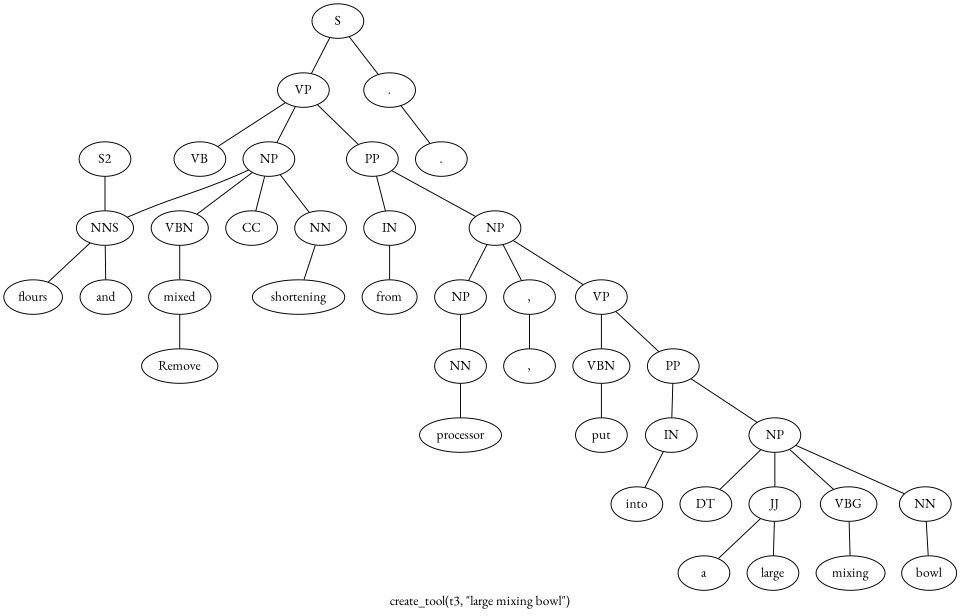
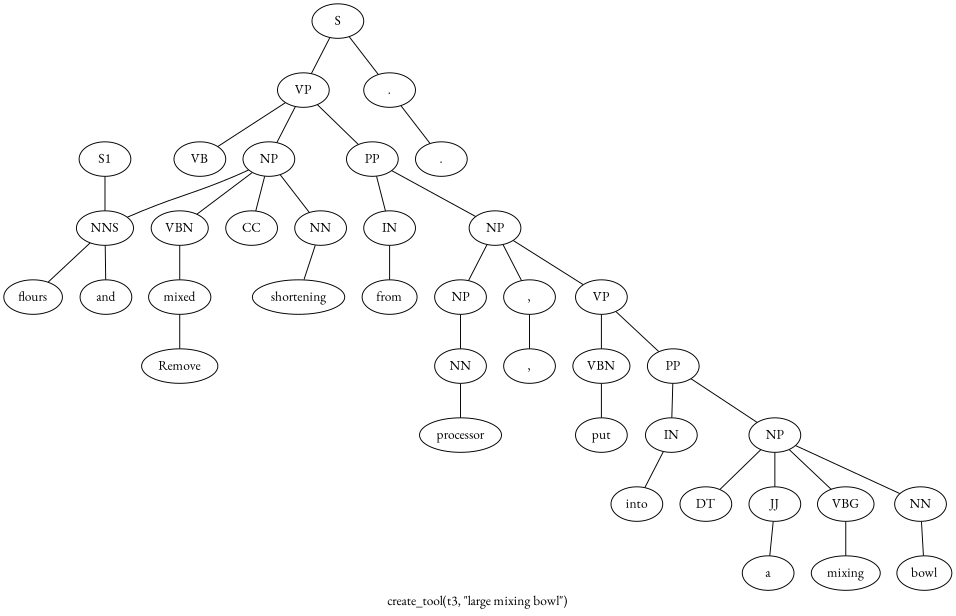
node "S2": label "S2" -> "S1"
node "large": removed
